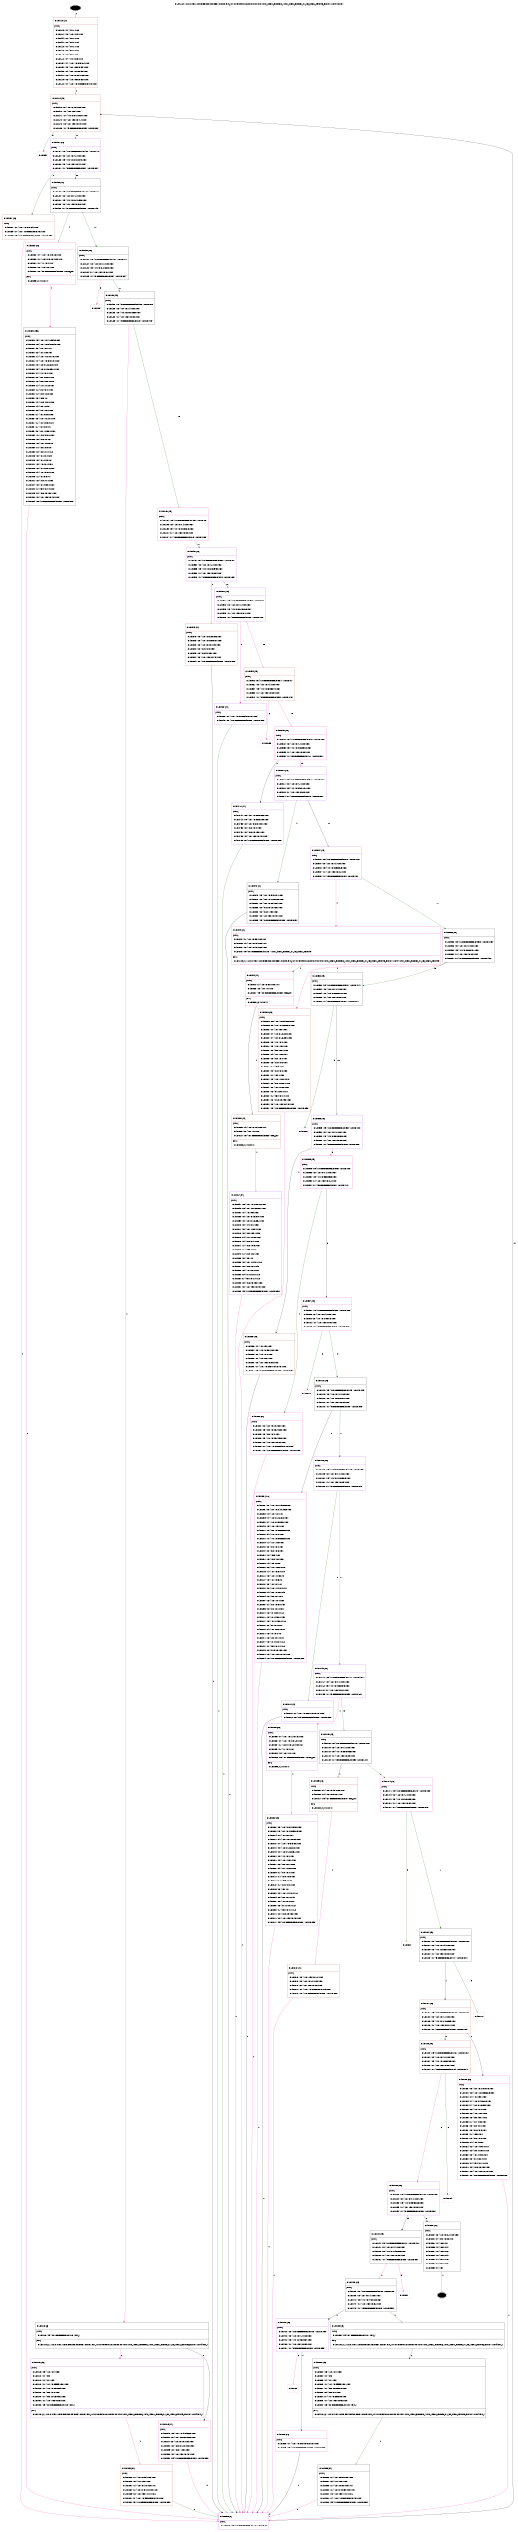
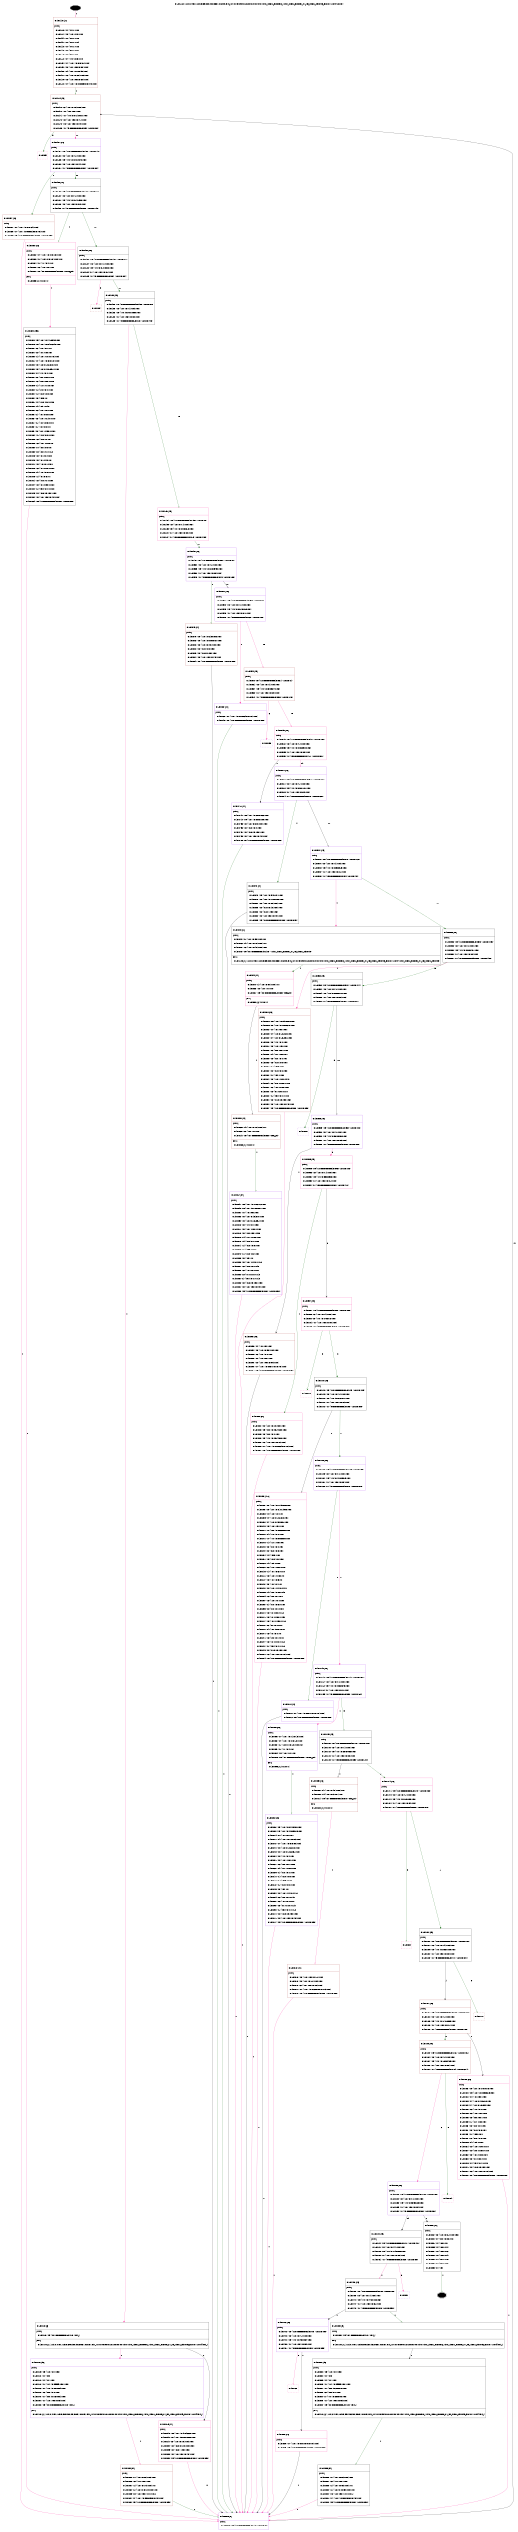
node "0x401c1f [16]": color deeppink -> black
